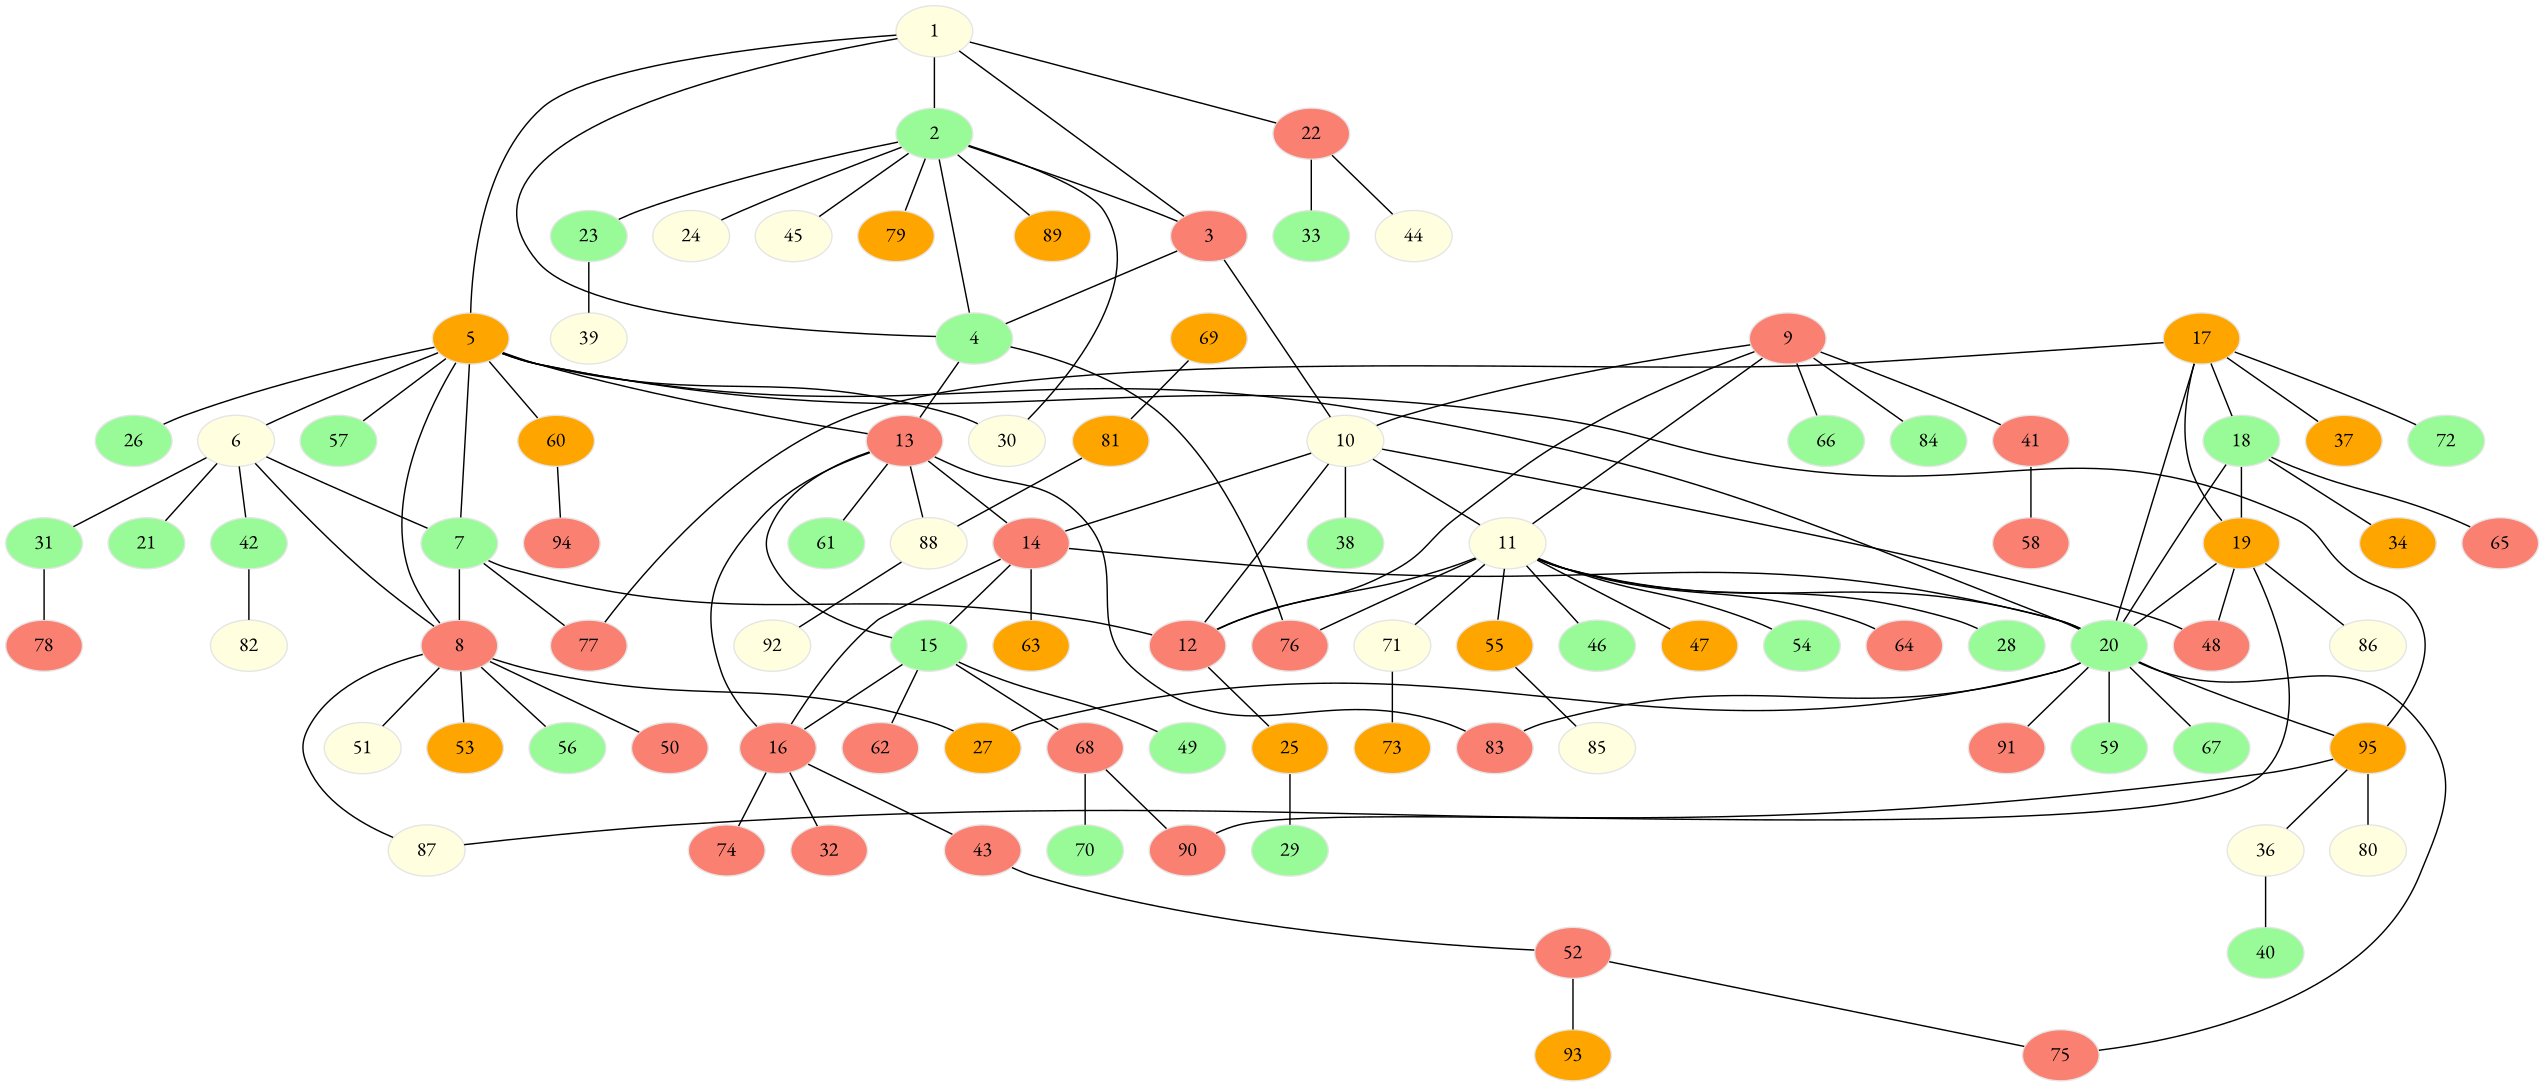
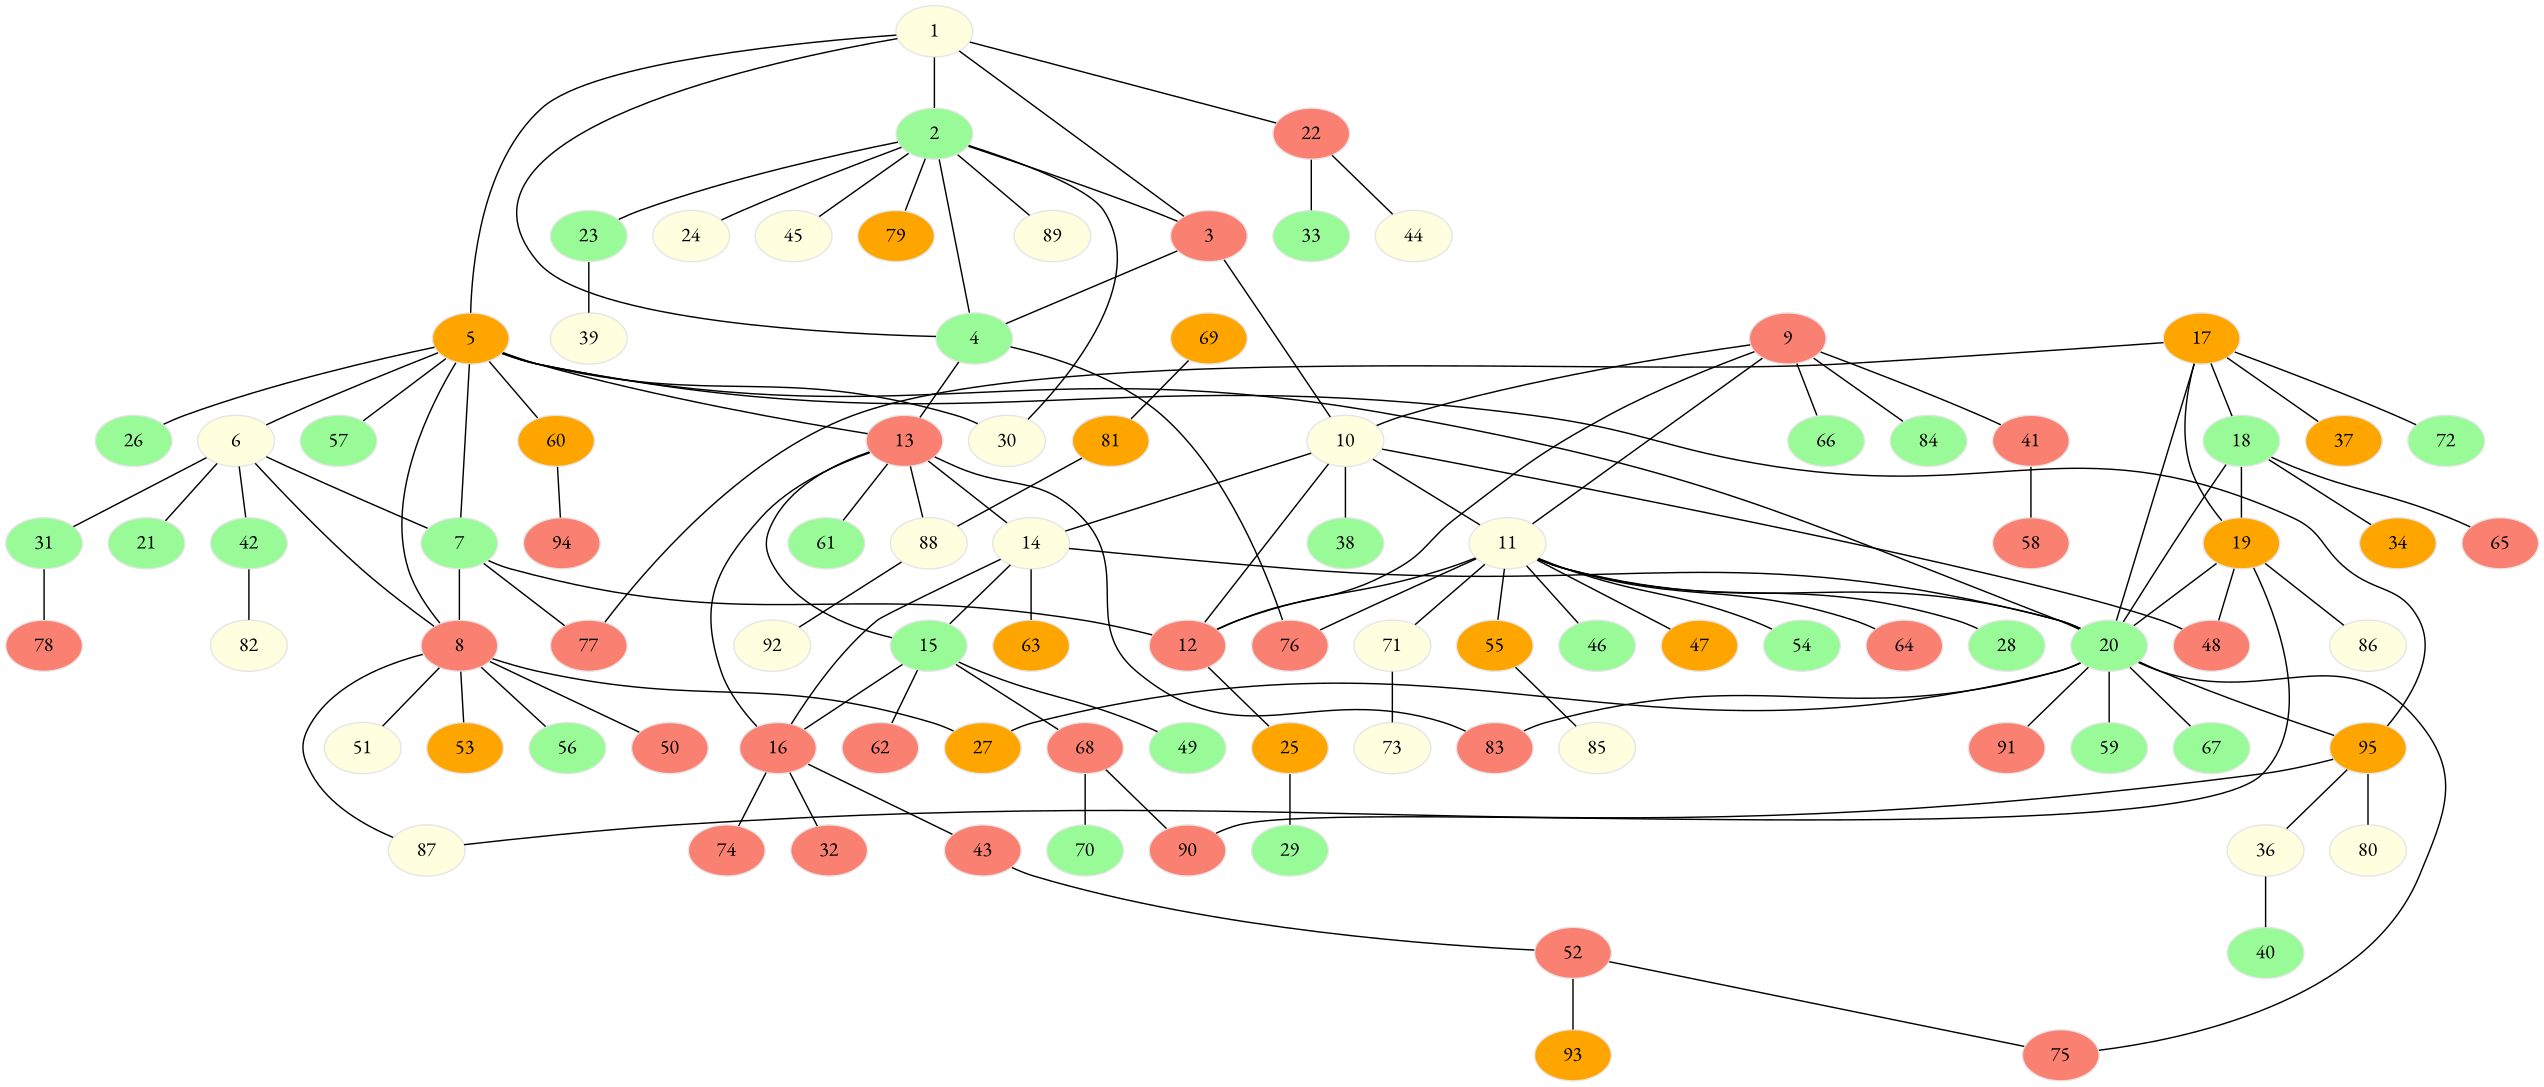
node "89": fillcolor orange -> lightyellow
node "14": fillcolor salmon -> lightyellow
node "73": fillcolor orange -> lightyellow
